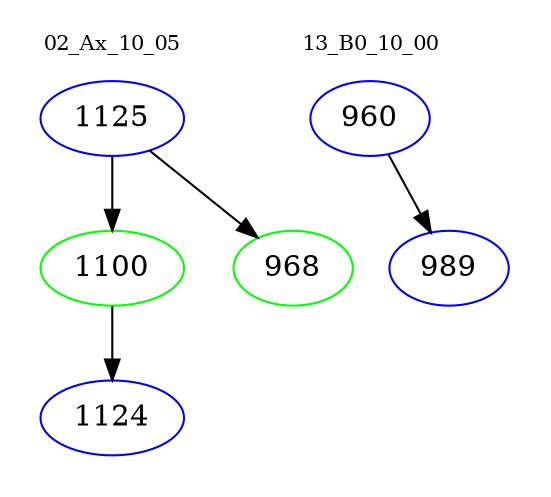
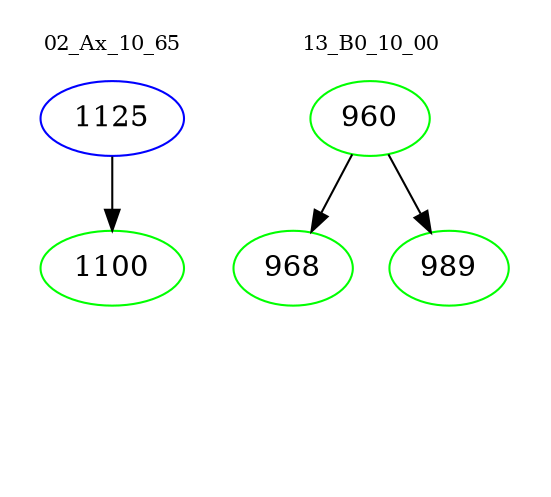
cluster "02_Ax_10_05": label "02_Ax_10_05" -> "02_Ax_10_65"
node "960": color blue -> green
edge "1125" -> "968": now "960" -> "968"
node "989": color blue -> green
node "1124": removed
